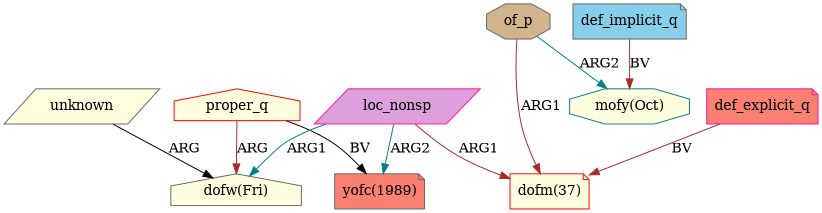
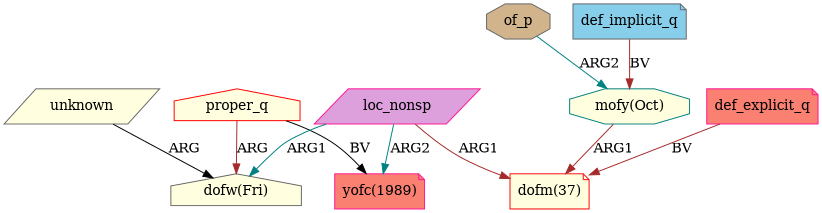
edge "of_p" -> "dofm(37)": now "mofy(Oct)" -> "dofm(37)"
node "yofc(1989)": color gray40 -> deeppink
